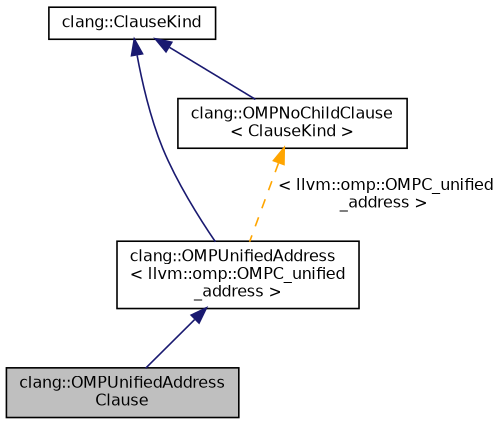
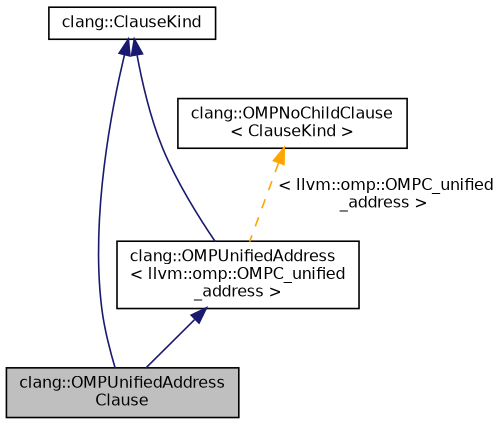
edge "clang::OMPNoChildClause < ClauseKind >" -> "clang::ClauseKind": now "clang::OMPUnifiedAddress Clause" -> "clang::ClauseKind"
